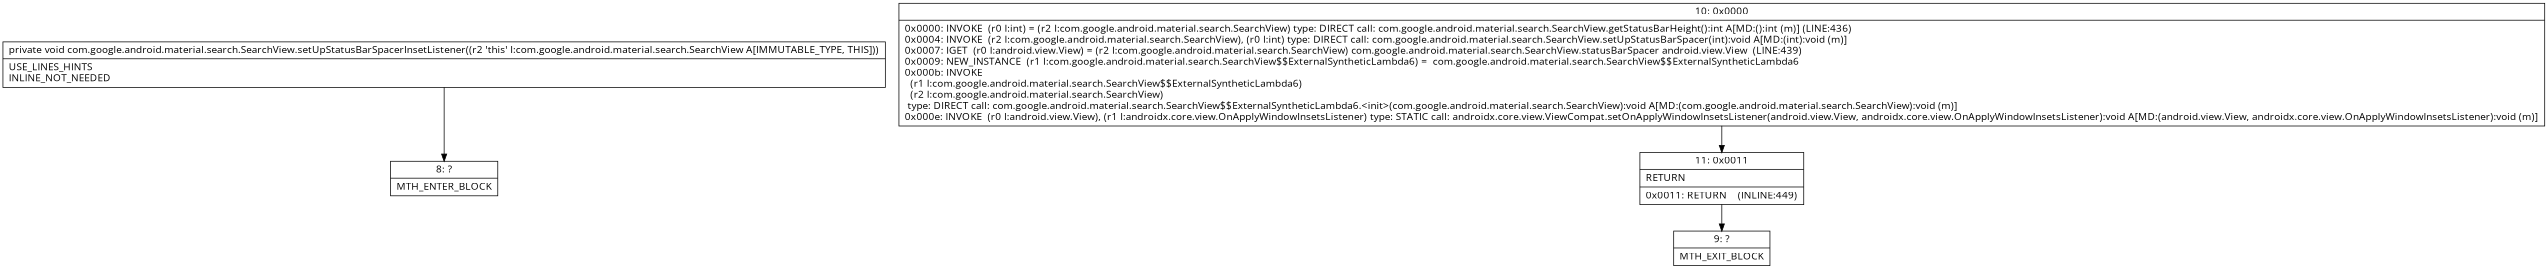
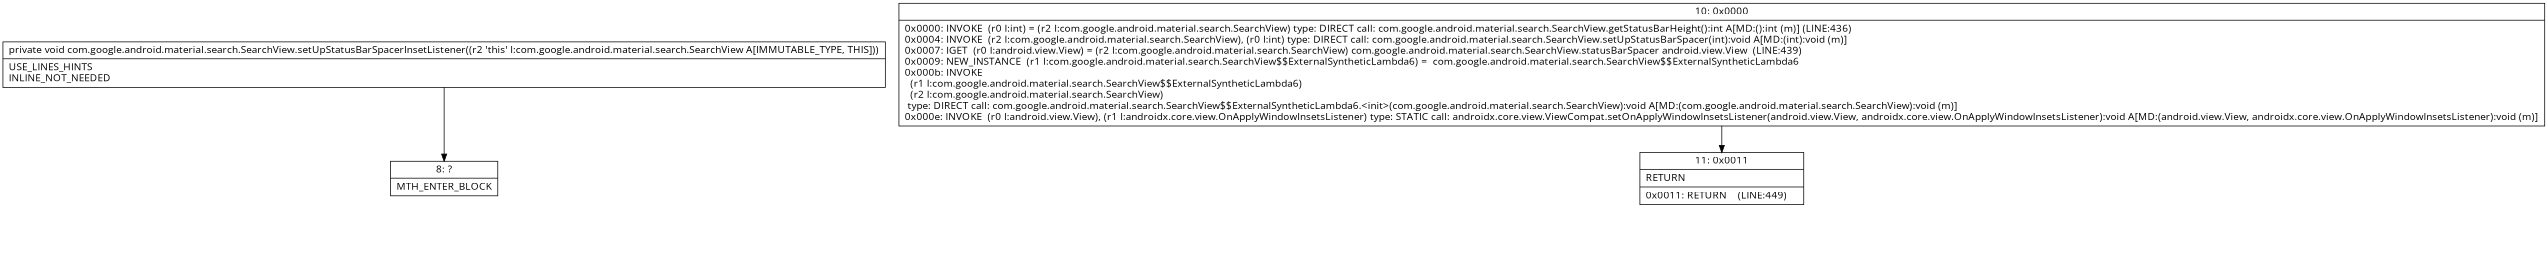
node "11: 0x0011": text "0x0011: RETURN    (INLINE:449)" -> "0x0011: RETURN    (LINE:449)"
node "9: ?": removed
